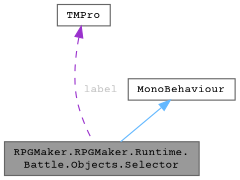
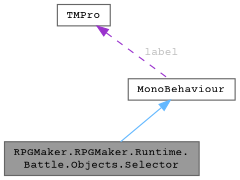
edge "RPGMaker.RPGMaker.Runtime. Battle.Objects.Selector" -> "TMPro": now "MonoBehaviour" -> "TMPro"
